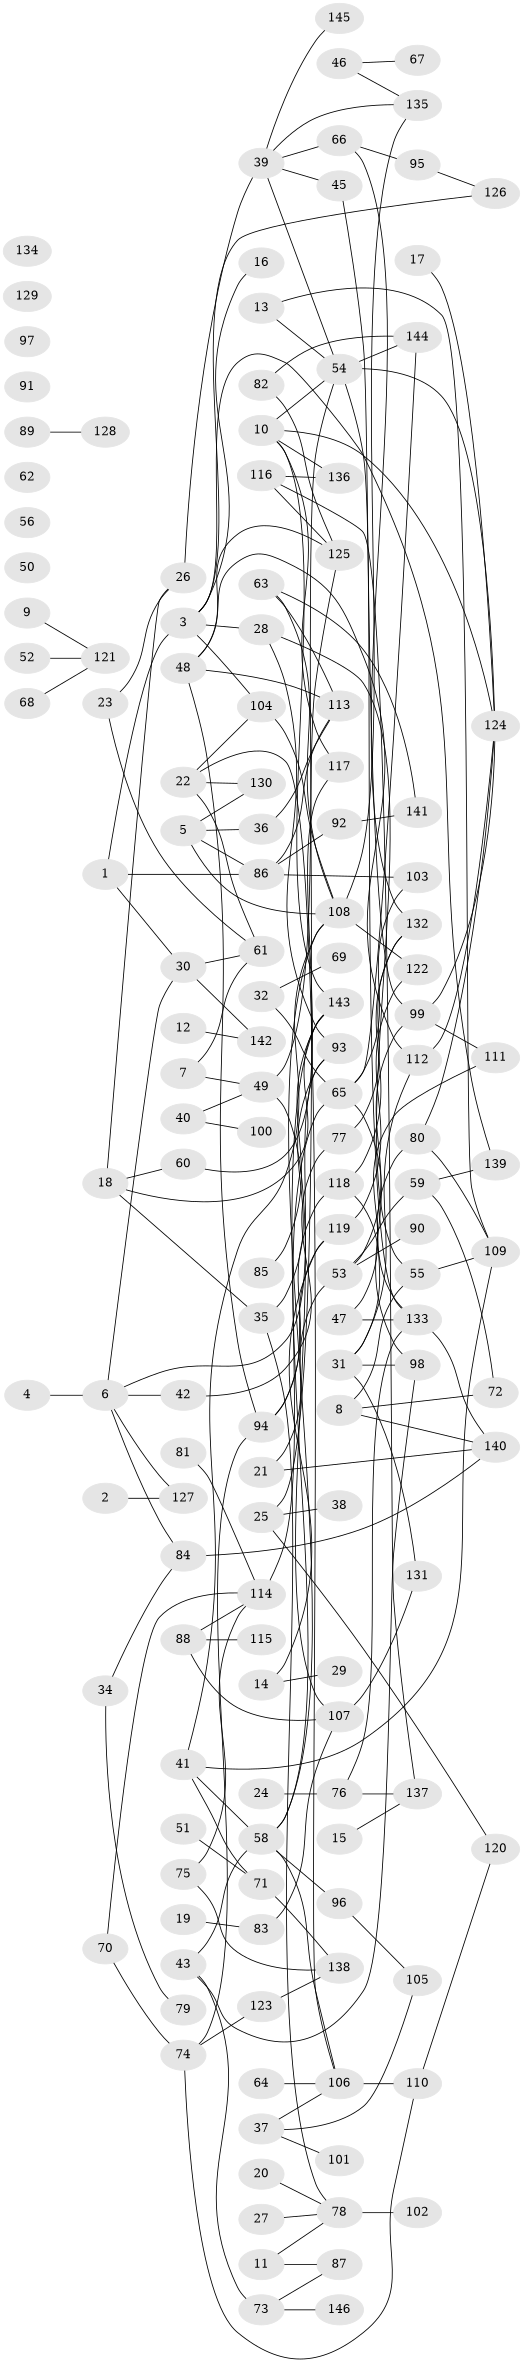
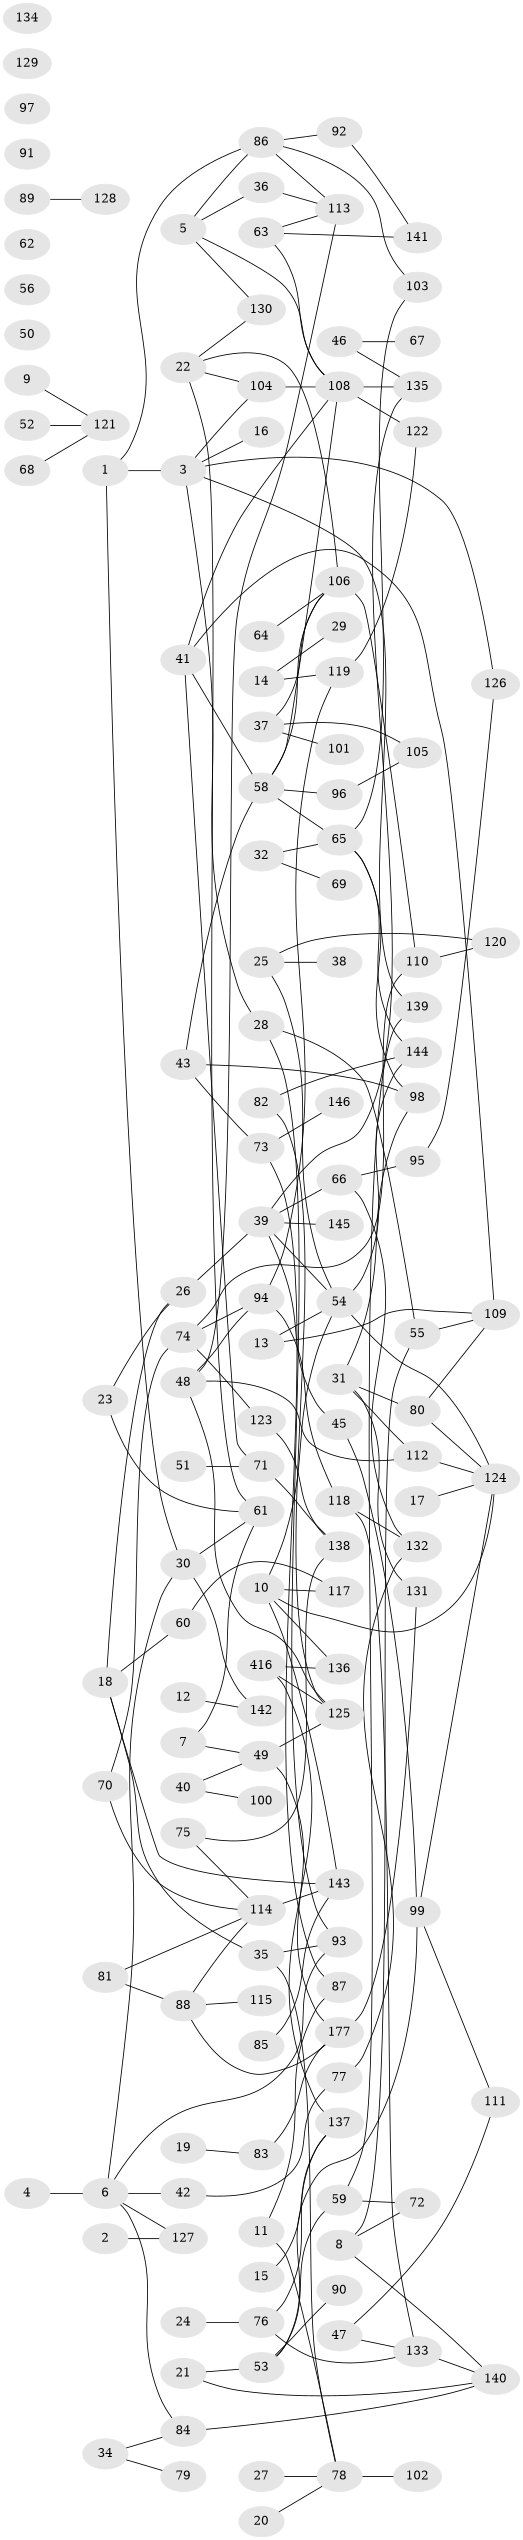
node "116": label "116" -> "416"
edge "54" -- "133": removed
node "107": label "107" -> "177"
edge "81" -- "88": added
